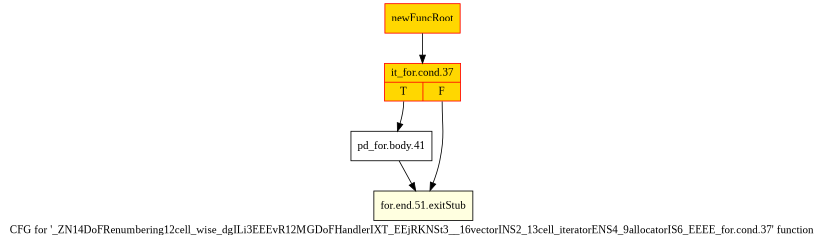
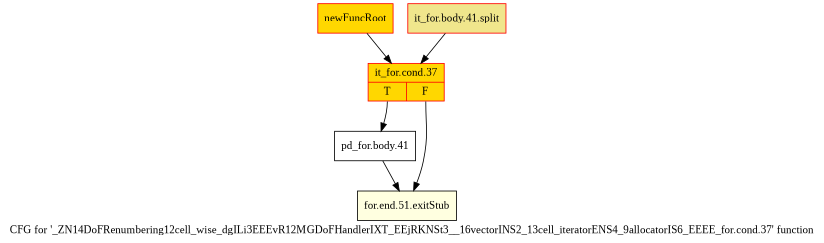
node "it_for.body.41.split": added
